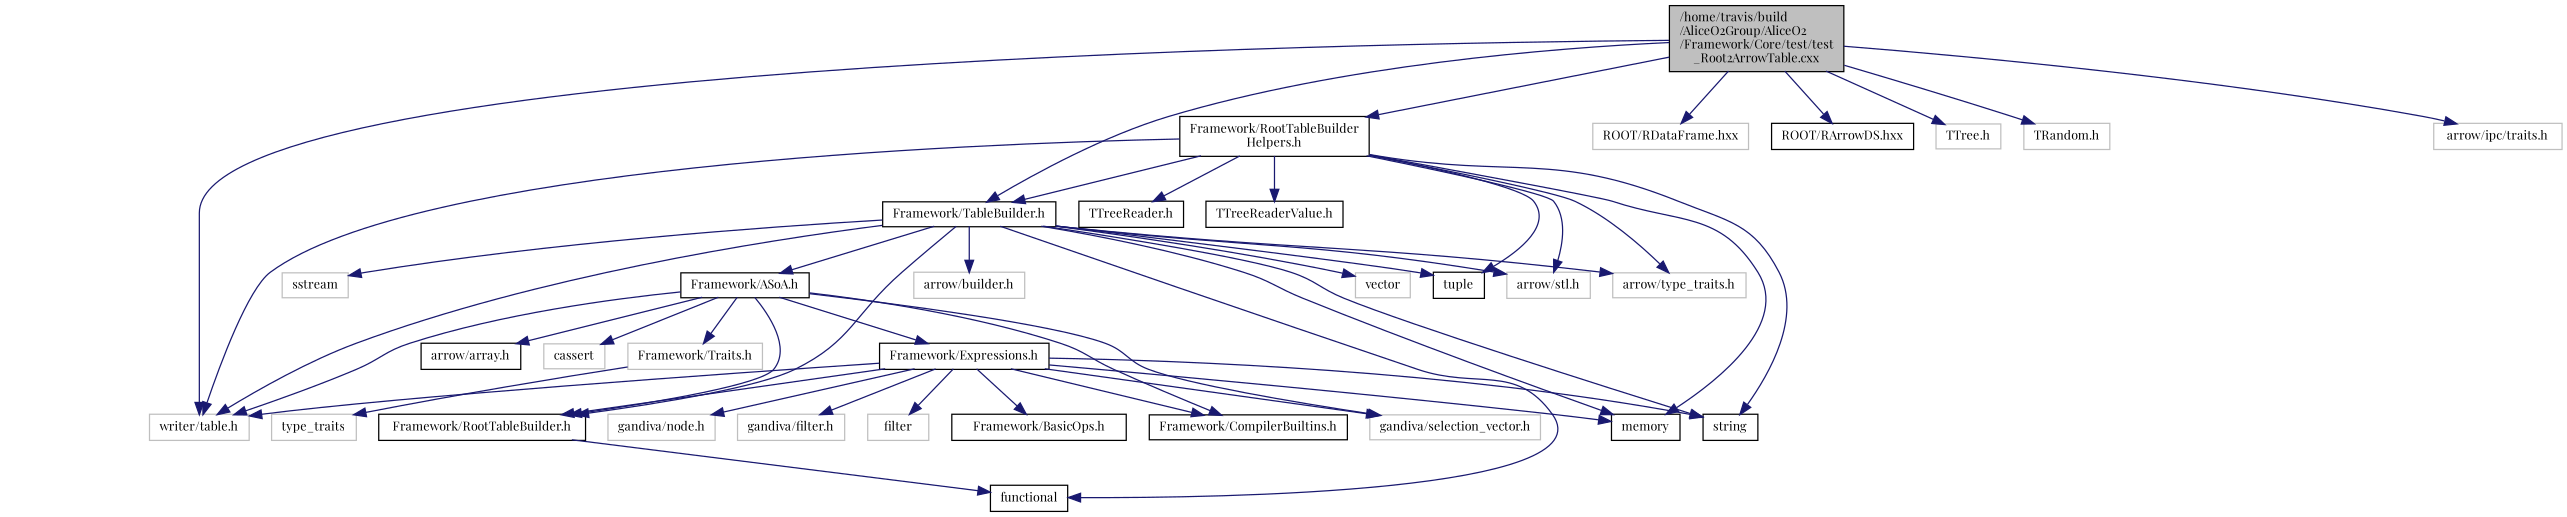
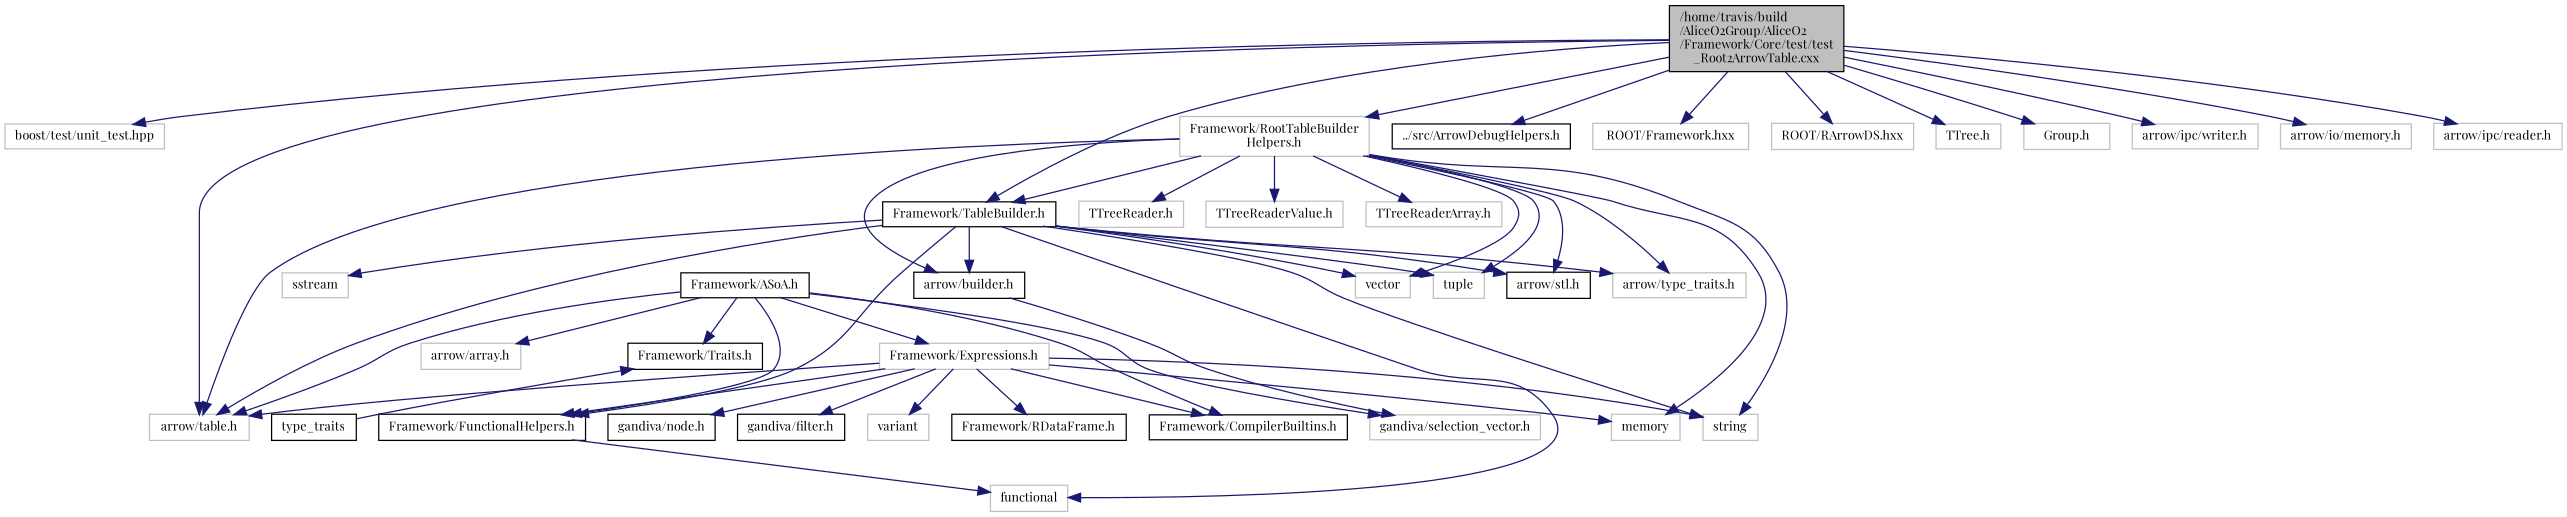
node "boost/test/unit_test.hpp": added
node "Framework/RootTableBuilder Helpers.h": color black -> grey75
node "../src/ArrowDebugHelpers.h": added
node "ROOT/RDataFrame.hxx": label "ROOT/RDataFrame.hxx" -> "ROOT/Framework.hxx"
node "ROOT/RArrowDS.hxx": color black -> grey75
node "TRandom.h": label "TRandom.h" -> "Group.h"
node "arrow/ipc/writer.h": added
node "arrow/io/memory.h": added
node "arrow/ipc/traits.h": label "arrow/ipc/traits.h" -> "arrow/ipc/reader.h"
edge "Framework/RootTableBuilder Helpers.h" -> "arrow/builder.h": added
edge "Framework/RootTableBuilder Helpers.h" -> "vector": added
node "TTreeReader.h": color black -> grey75
node "TTreeReaderValue.h": color black -> grey75
node "TTreeReaderArray.h": added
edge "Framework/TableBuilder.h" -> "Framework/ASoA.h": removed
node "arrow/builder.h": color grey75 -> black
node "tuple": color black -> grey75
node "arrow/stl.h": color grey75 -> black
edge "Framework/TableBuilder.h" -> "memory": removed
node "arrow/array.h": color black -> grey75
node "cassert": removed
node "Framework/Traits.h": color grey75 -> black
node "Framework/Expressions.h": color black -> grey75
edge "Framework/Traits.h" -> "type_traits": reversed
edge "Framework/Expressions.h" -> "gandiva/selection_vector.h": now "arrow/builder.h" -> "gandiva/selection_vector.h"
node "writer/table.h": label "writer/table.h" -> "arrow/table.h"
node "type_traits": color grey75 -> black
node "Framework/RootTableBuilder.h": label "Framework/RootTableBuilder.h" -> "Framework/FunctionalHelpers.h"
node "gandiva/node.h": color grey75 -> black
node "gandiva/filter.h": color grey75 -> black
node "filter": label "filter" -> "variant"
node "Framework/BasicOps.h": label "Framework/BasicOps.h" -> "Framework/RDataFrame.h"
node "memory": color black -> grey75
node "string": color black -> grey75
node "functional": color black -> grey75
